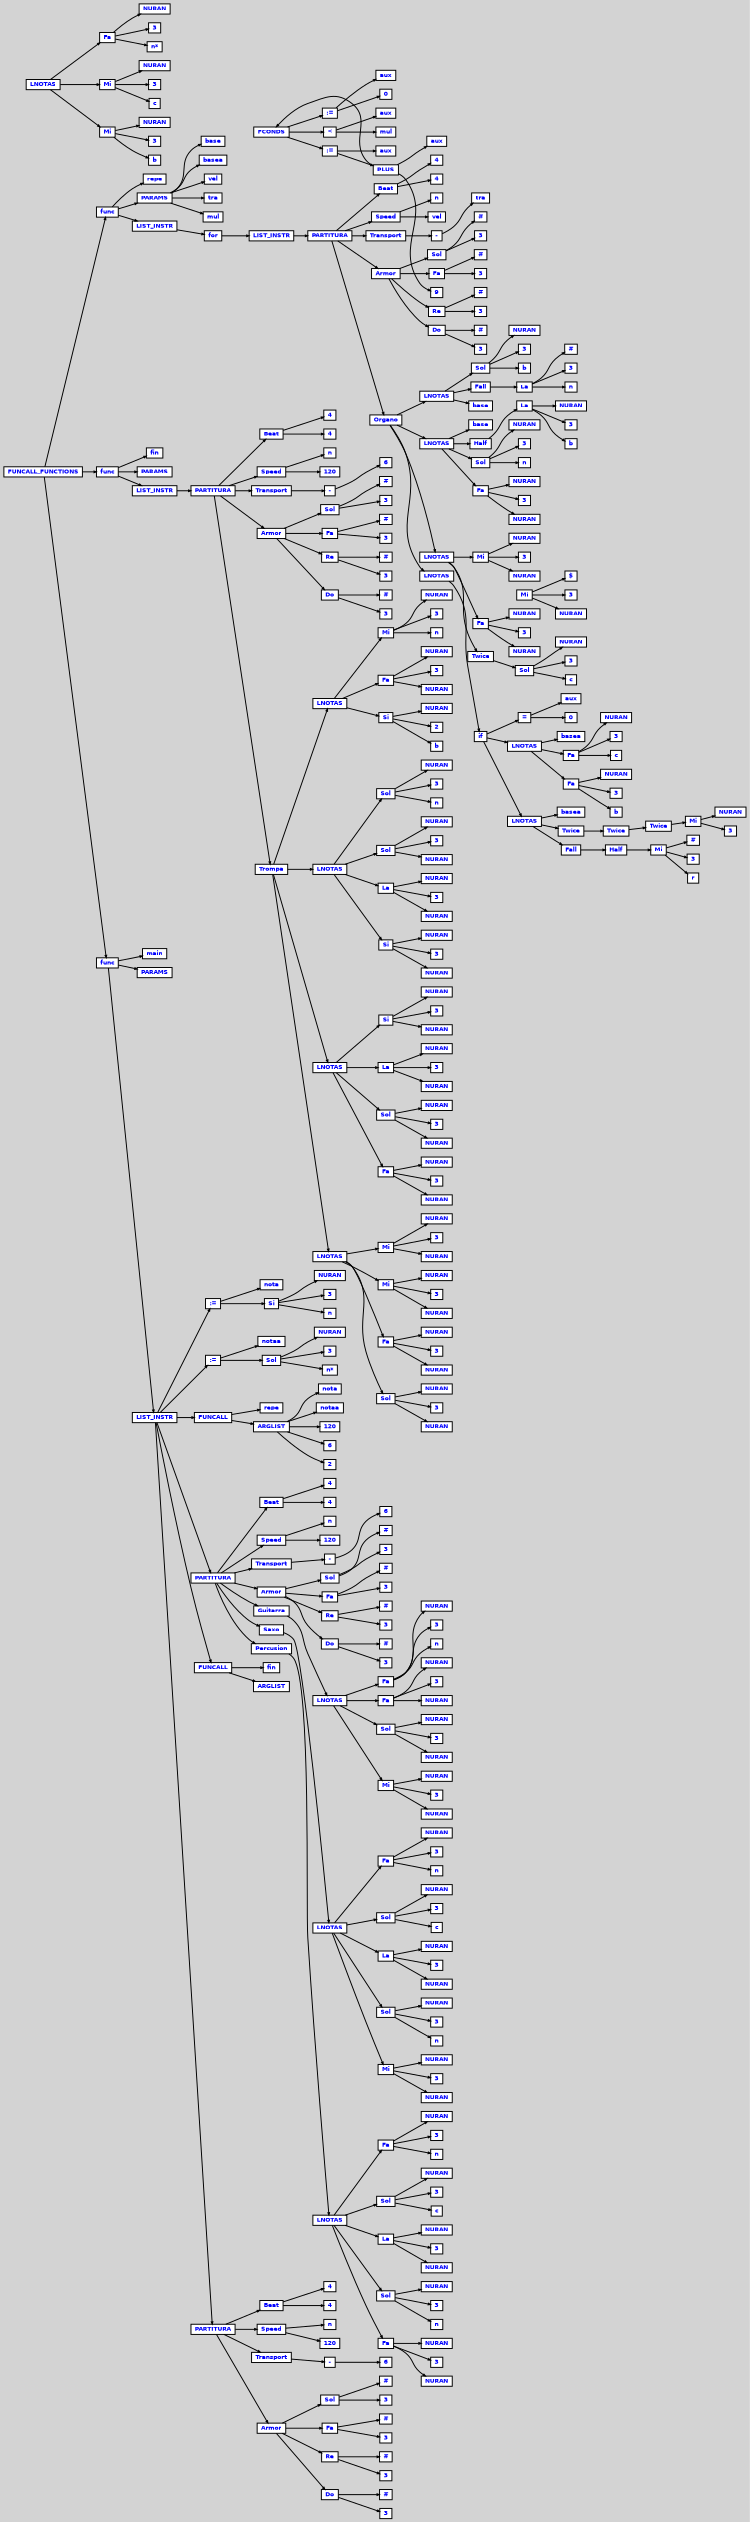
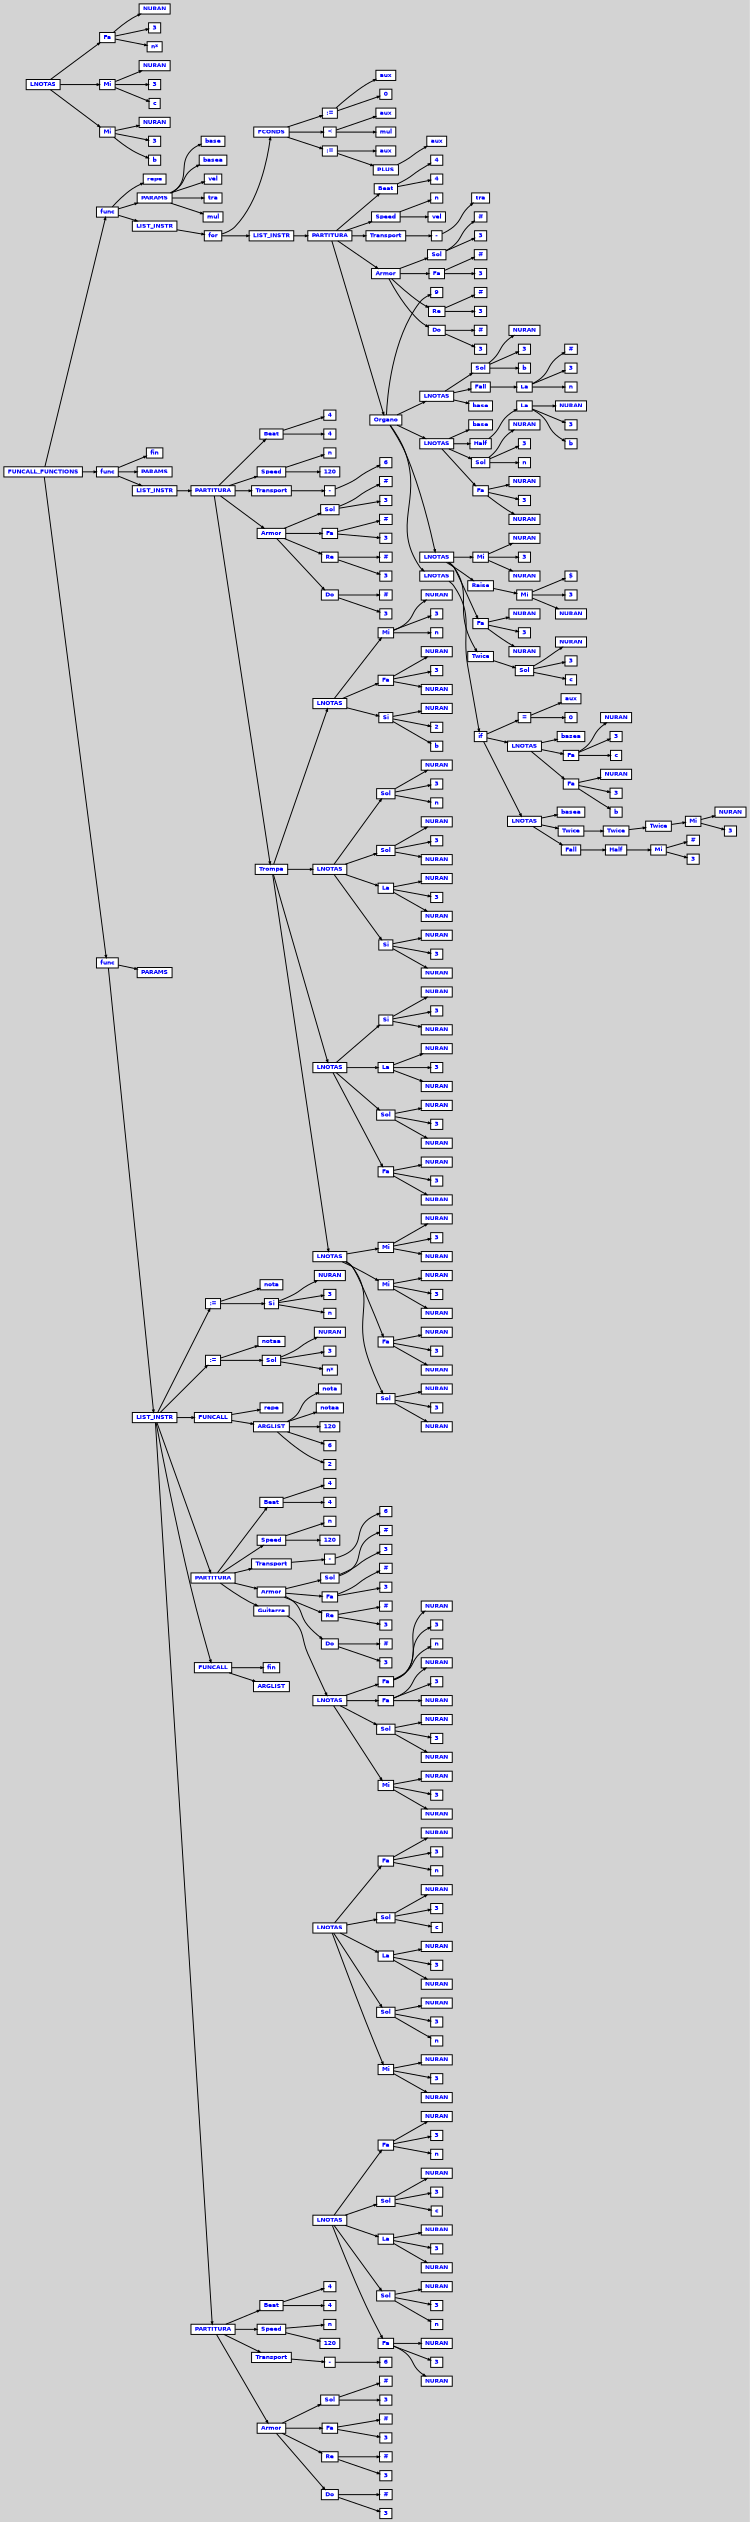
edge "PLUS" -> "FCONDS": now "for" -> "FCONDS"
edge "PLUS" -> "9": now "Organo" -> "9"
node "Raise": added
node "r": removed
node "main": removed
node "Saxo": removed
node "Percusion": removed
